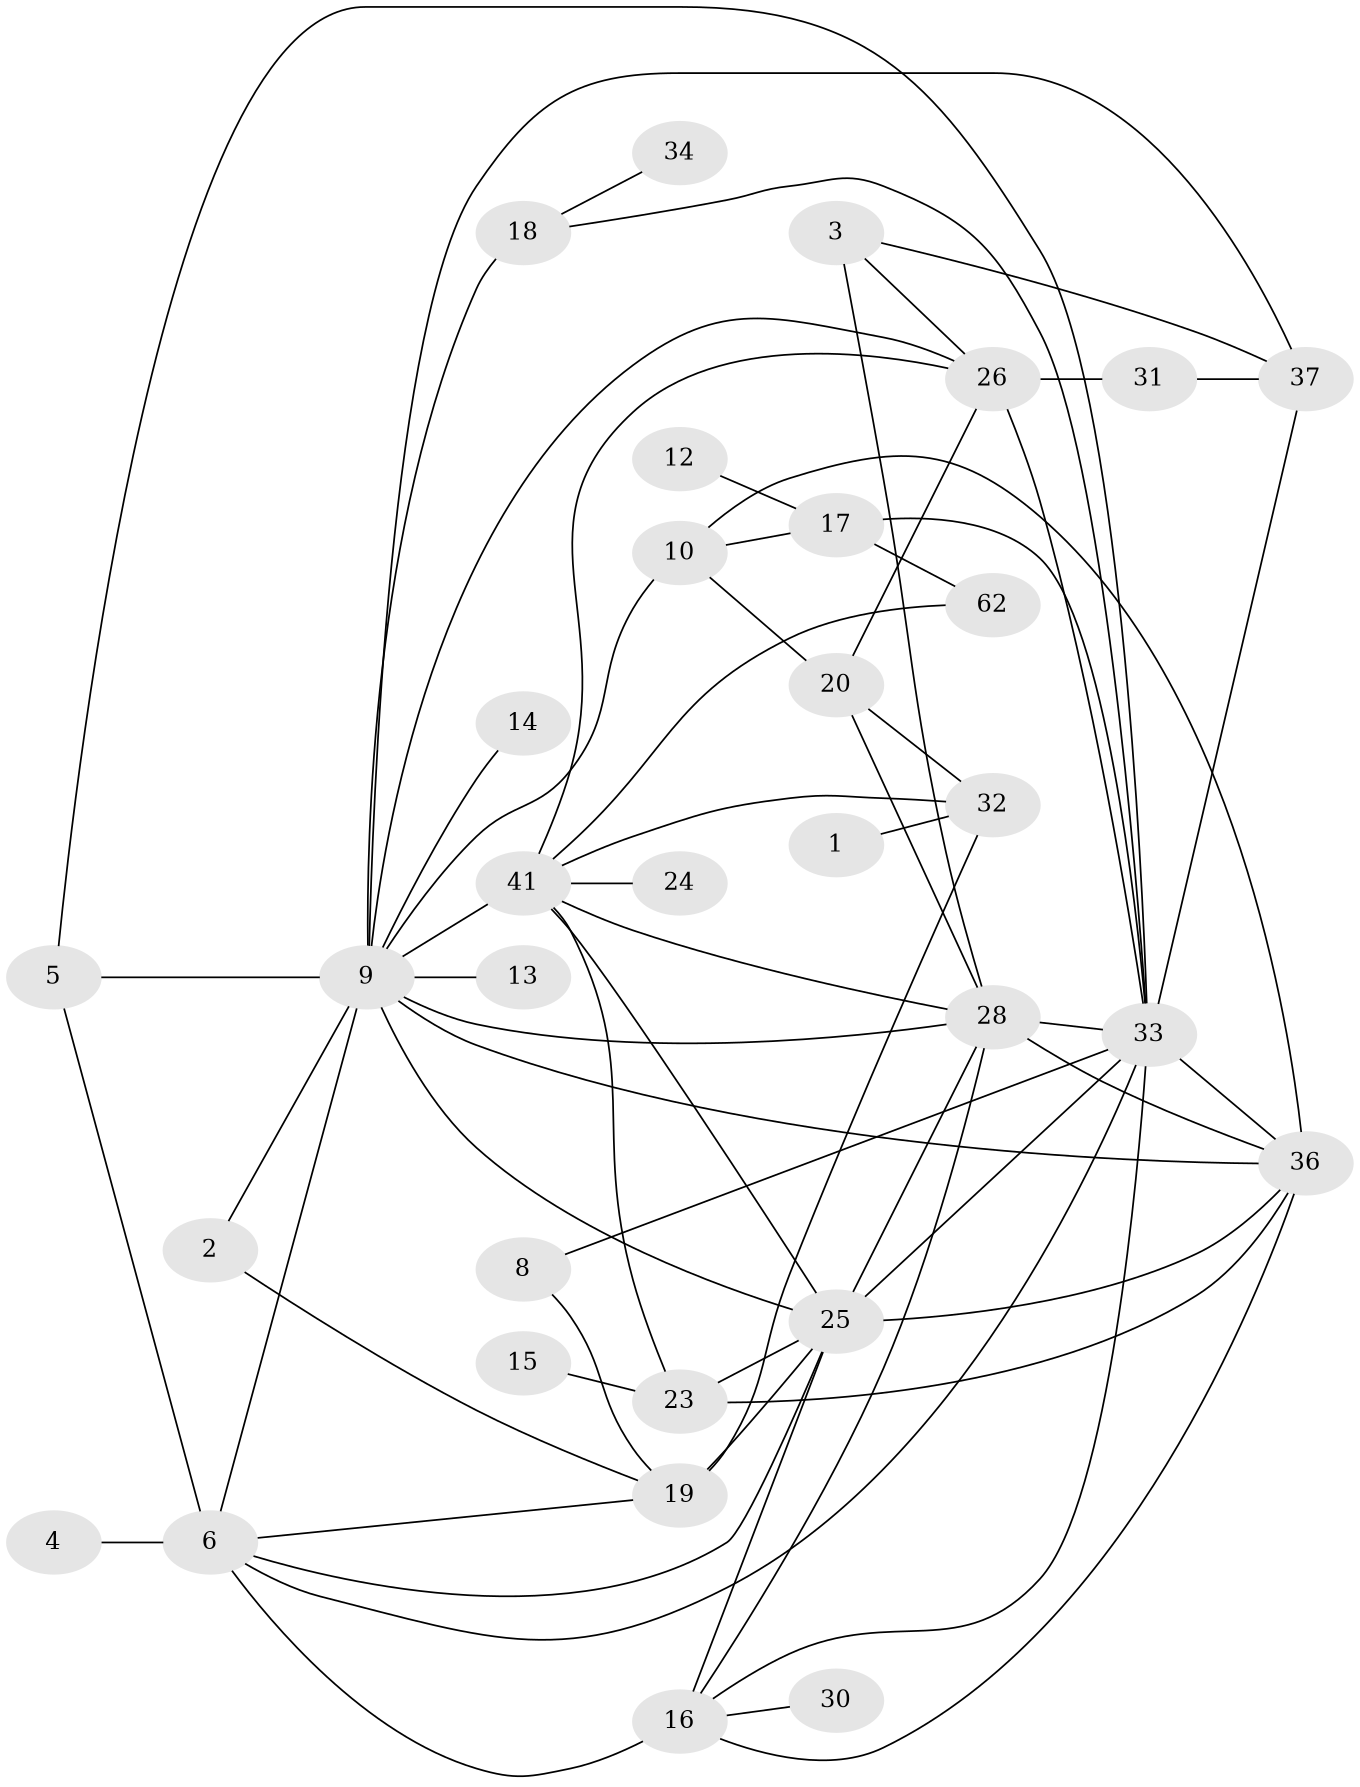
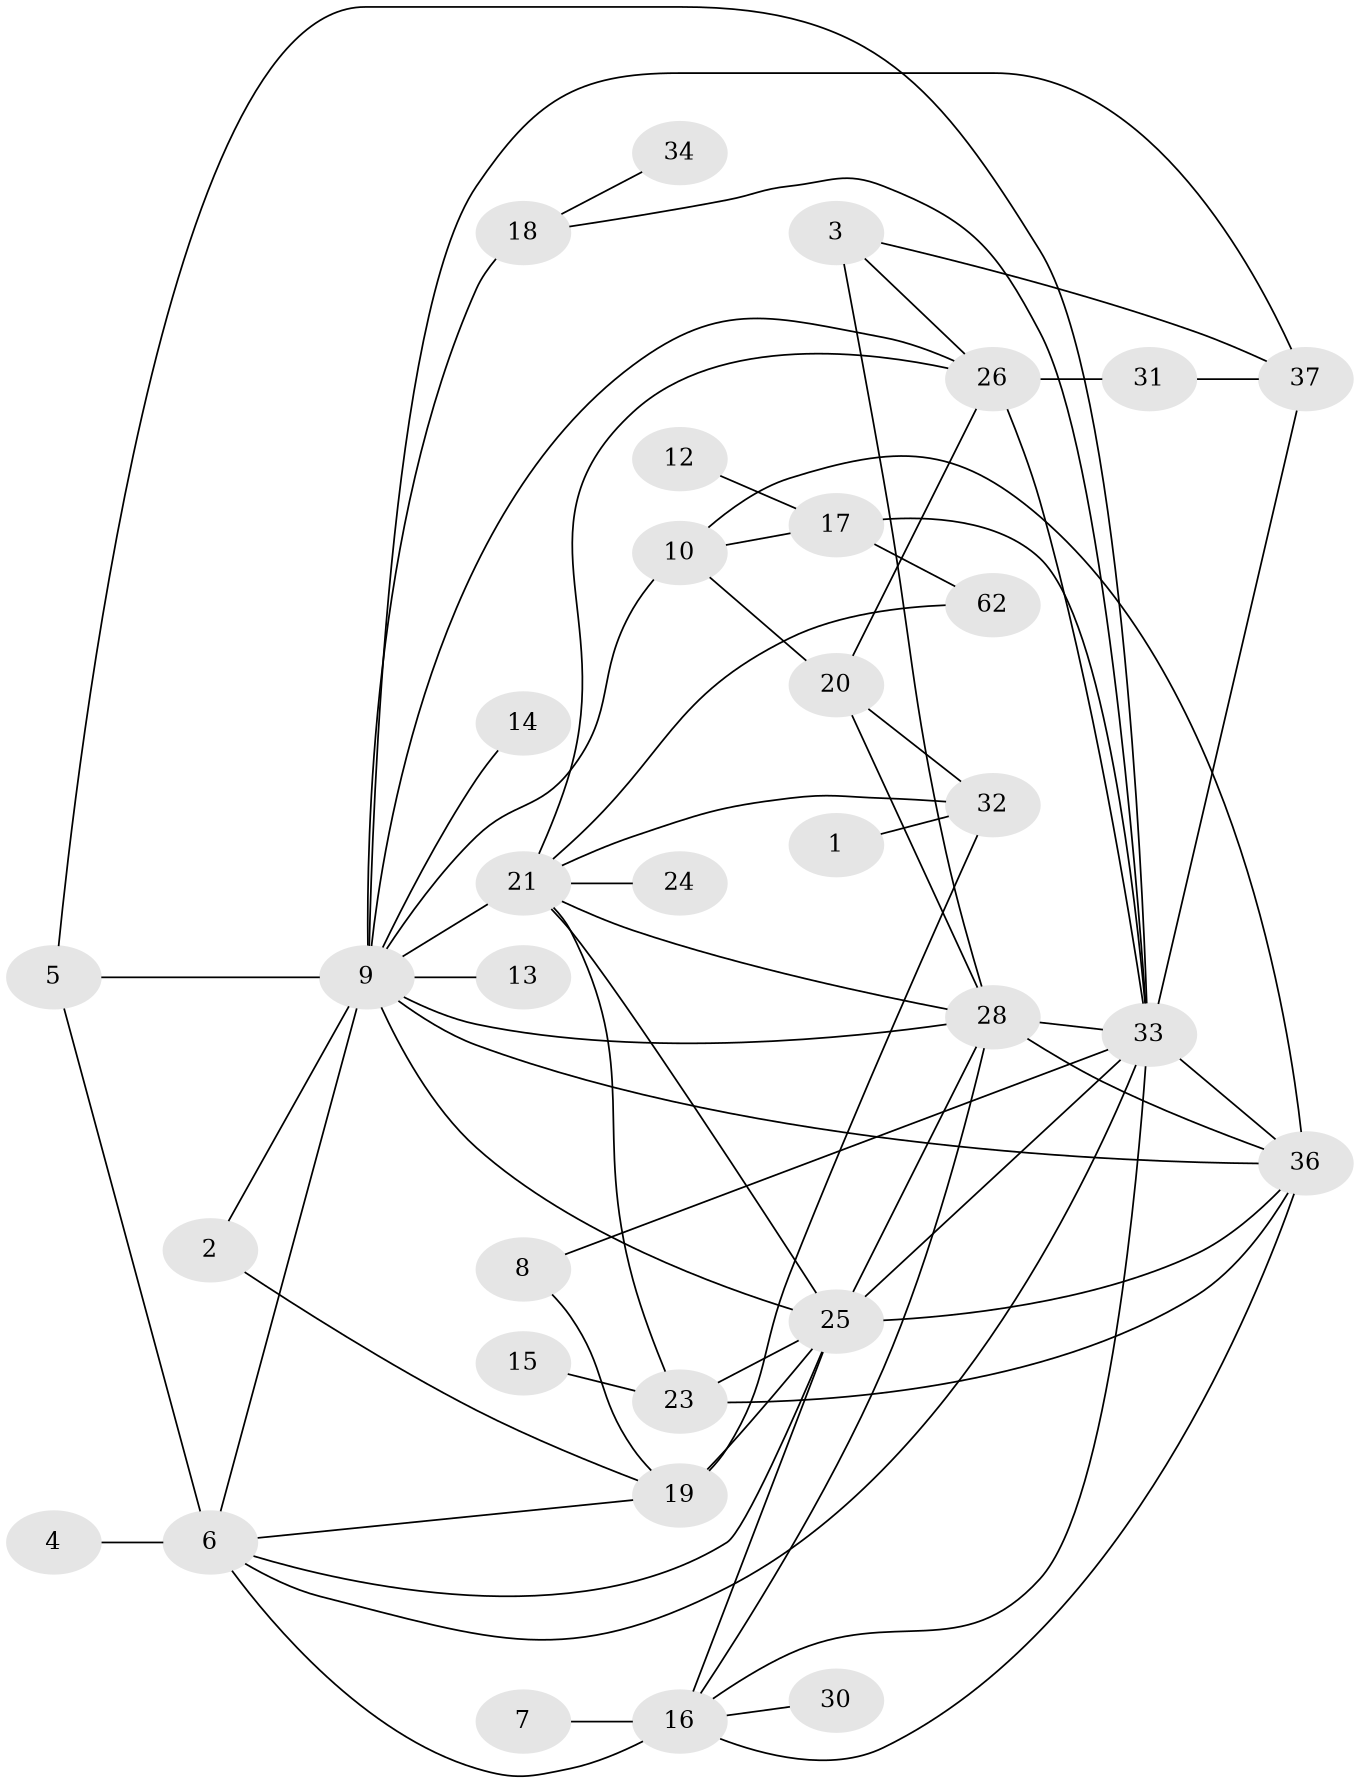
node "41": label "41" -> "21"
node "7": added
